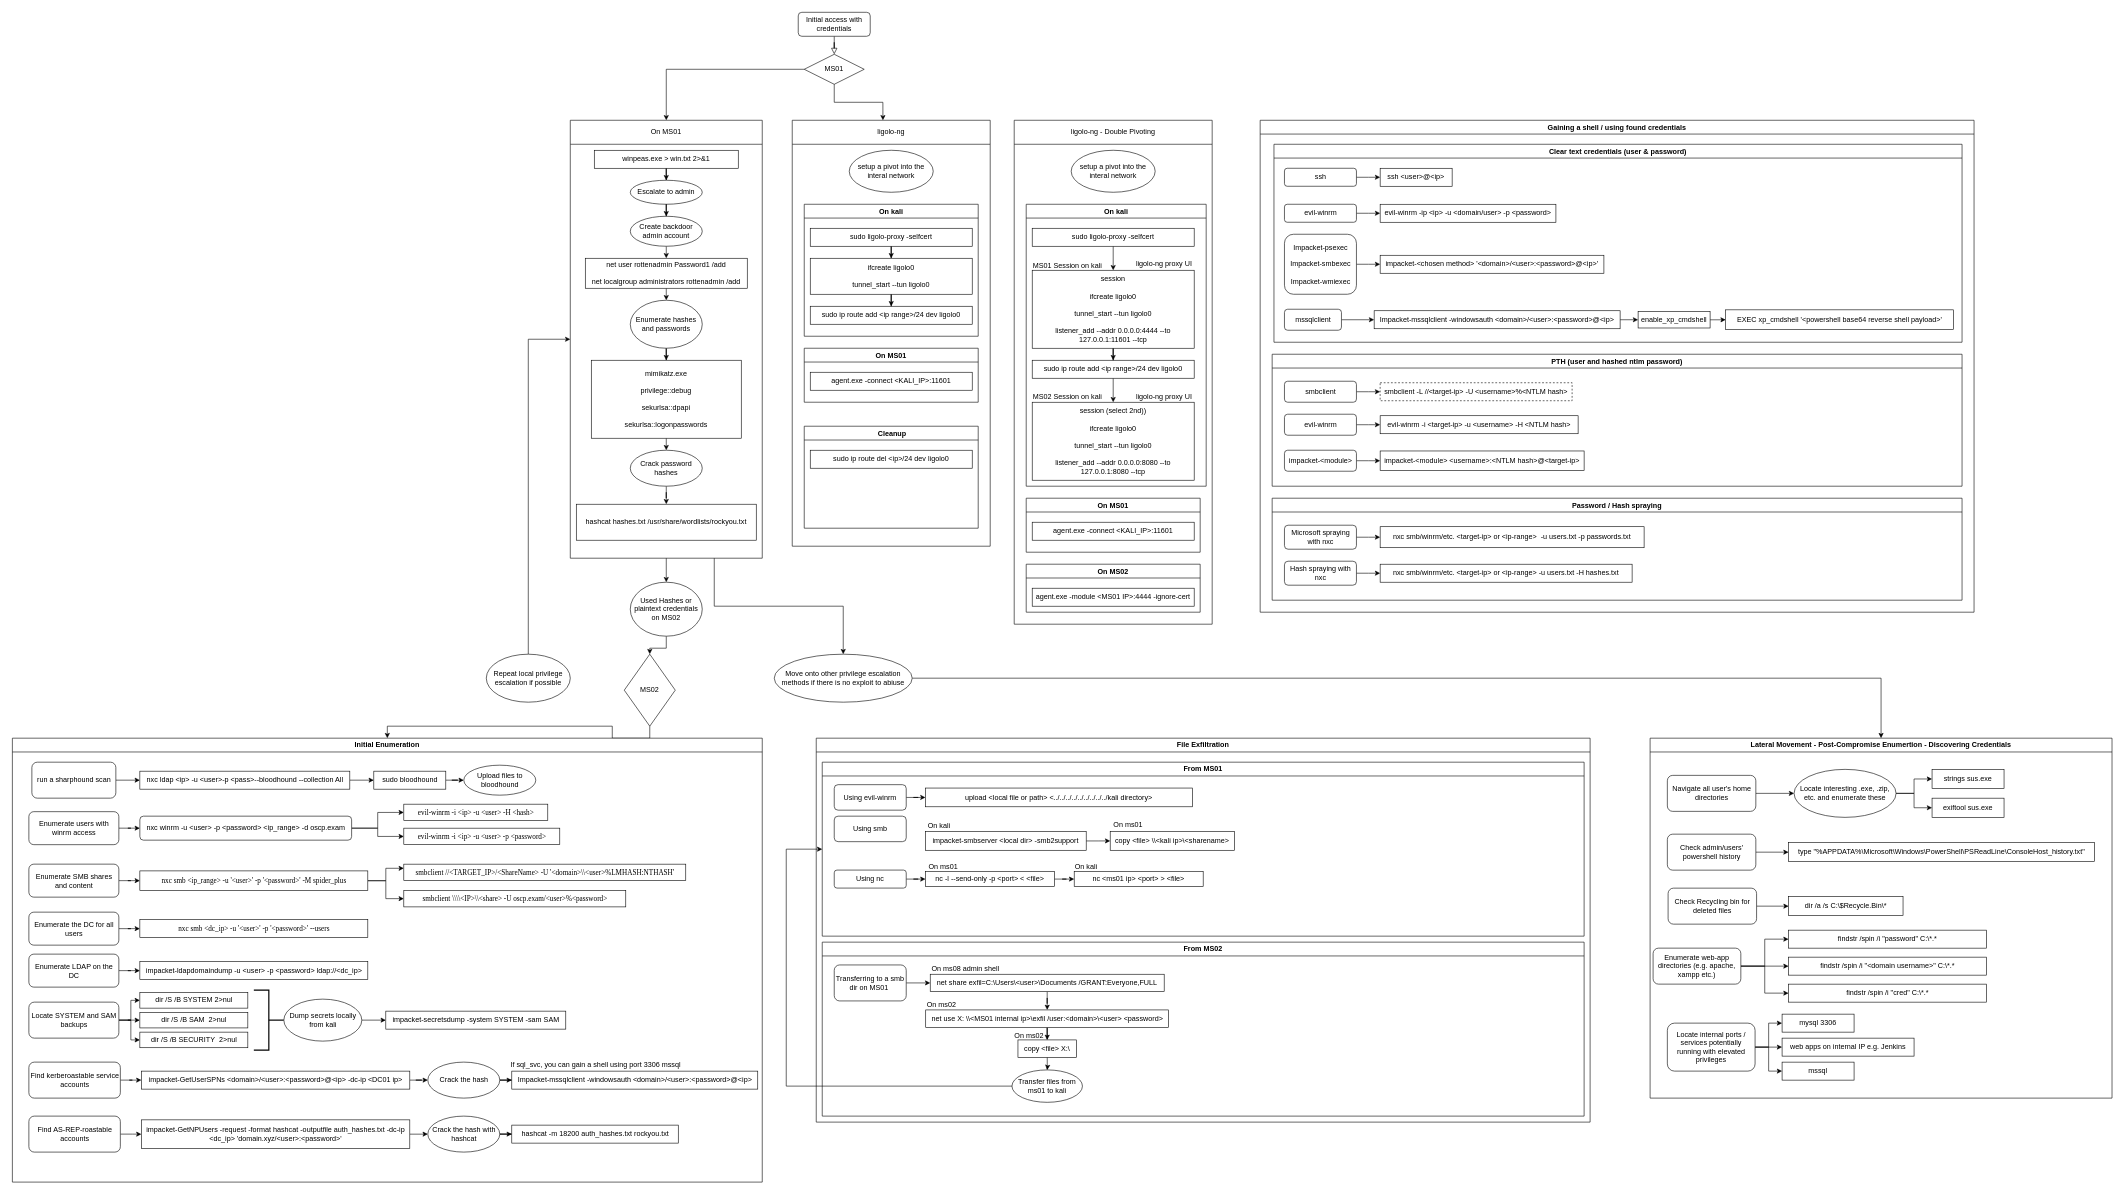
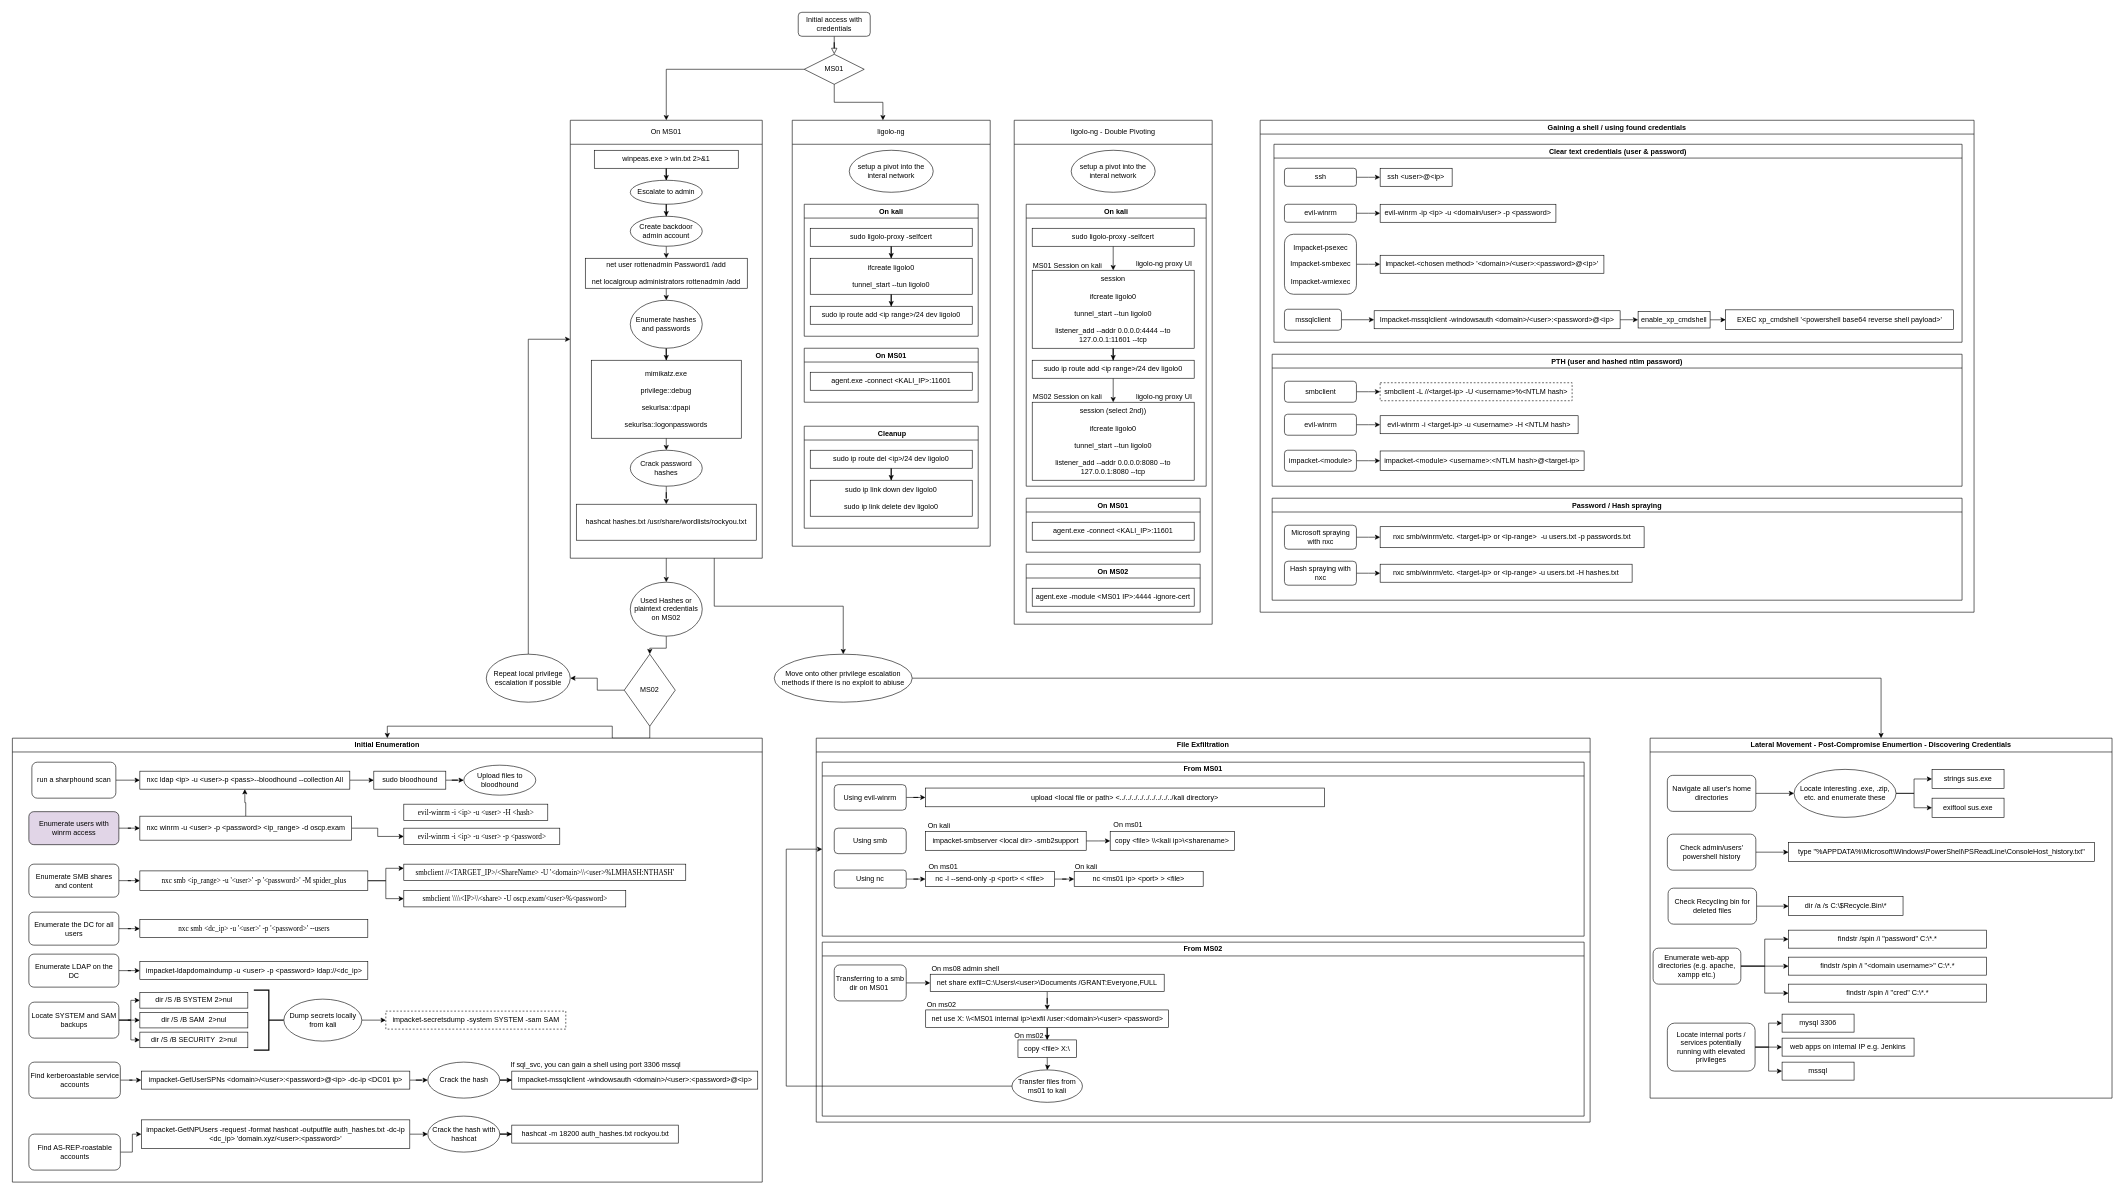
edge "sudo ip route del <ip>/24 dev ligolo0" -> "sudo ip link down dev ligolo0 sudo ip link delete dev ligolo0": added
node "sudo ip link down dev ligolo0 sudo ip link delete dev ligolo0": added
edge "MS02" -> "Repeat local privilege escalation if possible": added
node "upload <local file or path> <../../../../../../../../../kali directory>": size 267x19 -> 399x19
edge "nxc winrm -u <user> -p <password> <ip_range> -d oscp.exam" -> "evil-winrm -i <ip> -u <user> -H <hash>": now "nxc winrm -u <user> -p <password> <ip_range> -d oscp.exam" -> "nxc ldap <ip> -u <user>-p <pass>--bloodhound --collection All"
node "Enumerate users with winrm access": fillcolor #ffffff -> #e1d5e7
node "nxc winrm -u <user> -p <password> <ip_range> -d oscp.exam": shape rounded rectangle -> rectangle
node "Using smb": moved (870, 829) -> (870, 841)
node "impacket-secretsdump -system SYSTEM -sam SAM": style solid -> dashed
node "Find AS-REP-roastable accounts": moved (75, 1134) -> (75, 1152)
